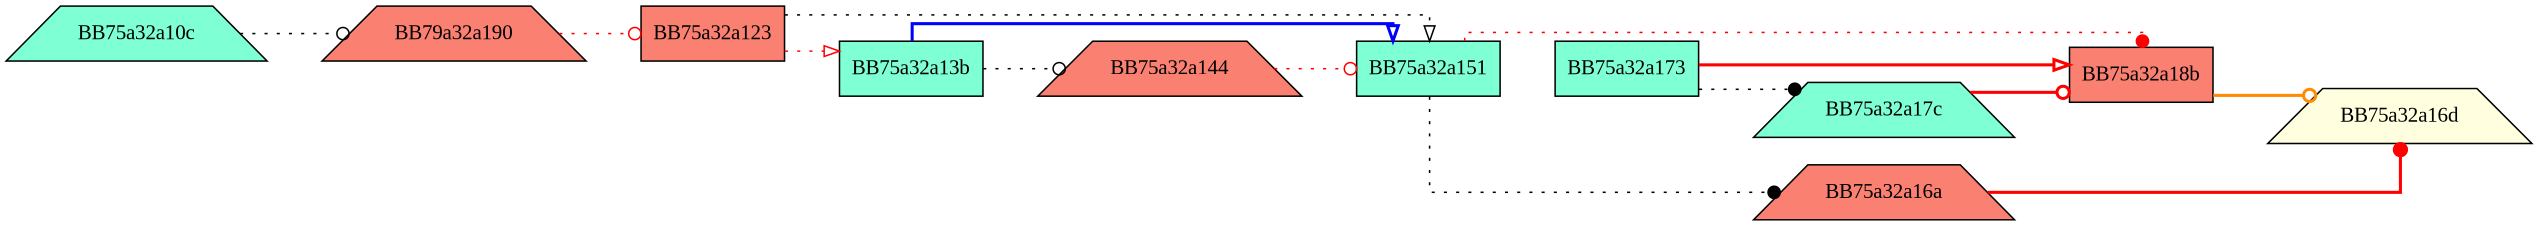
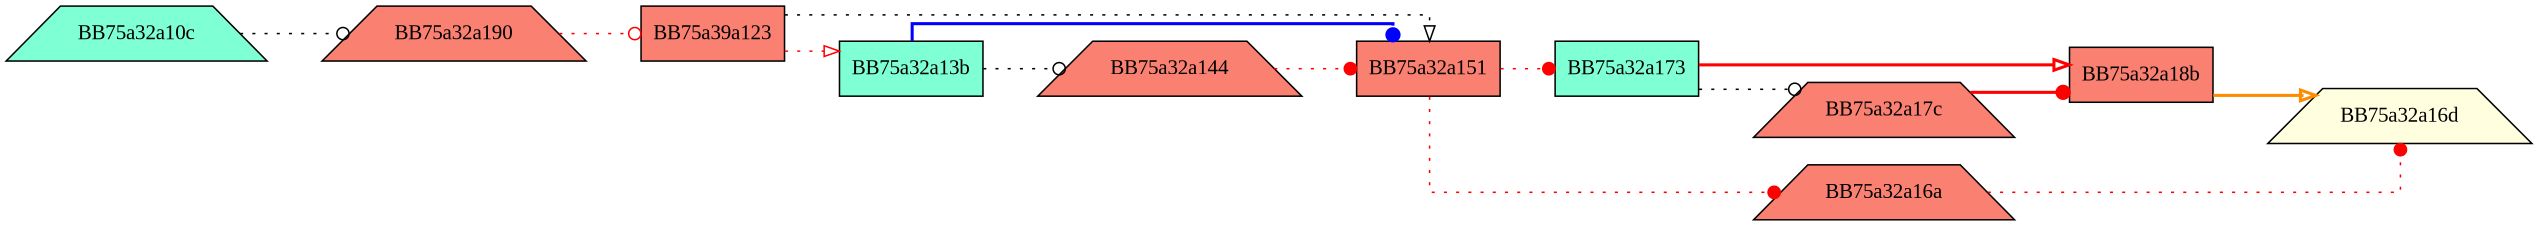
edge "BB75a32a13b" -> "BB75a32a151": arrowhead onormal -> dot
edge "BB75a32a151" -> "BB75a32a18b": now "BB75a32a151" -> "BB75a32a173"
node "BB79a32a190": label "BB79a32a190" -> "BB75a32a190"
node "BB75a32a123": label "BB75a32a123" -> "BB75a39a123"
edge "BB75a32a144" -> "BB75a32a151": arrowhead odot -> dot
node "BB75a32a151": fillcolor aquamarine -> salmon
edge "BB75a32a173" -> "BB75a32a17c": arrowhead dot -> odot
edge "BB75a32a17c" -> "BB75a32a18b": arrowhead odot -> dot
edge "BB75a32a18b" -> "BB75a32a16d": arrowhead odot -> onormal
node "BB75a32a17c": fillcolor aquamarine -> salmon
edge "BB75a32a151" -> "BB75a32a16a": color black -> red
edge "BB75a32a16a" -> "BB75a32a16d": style bold -> dotted
